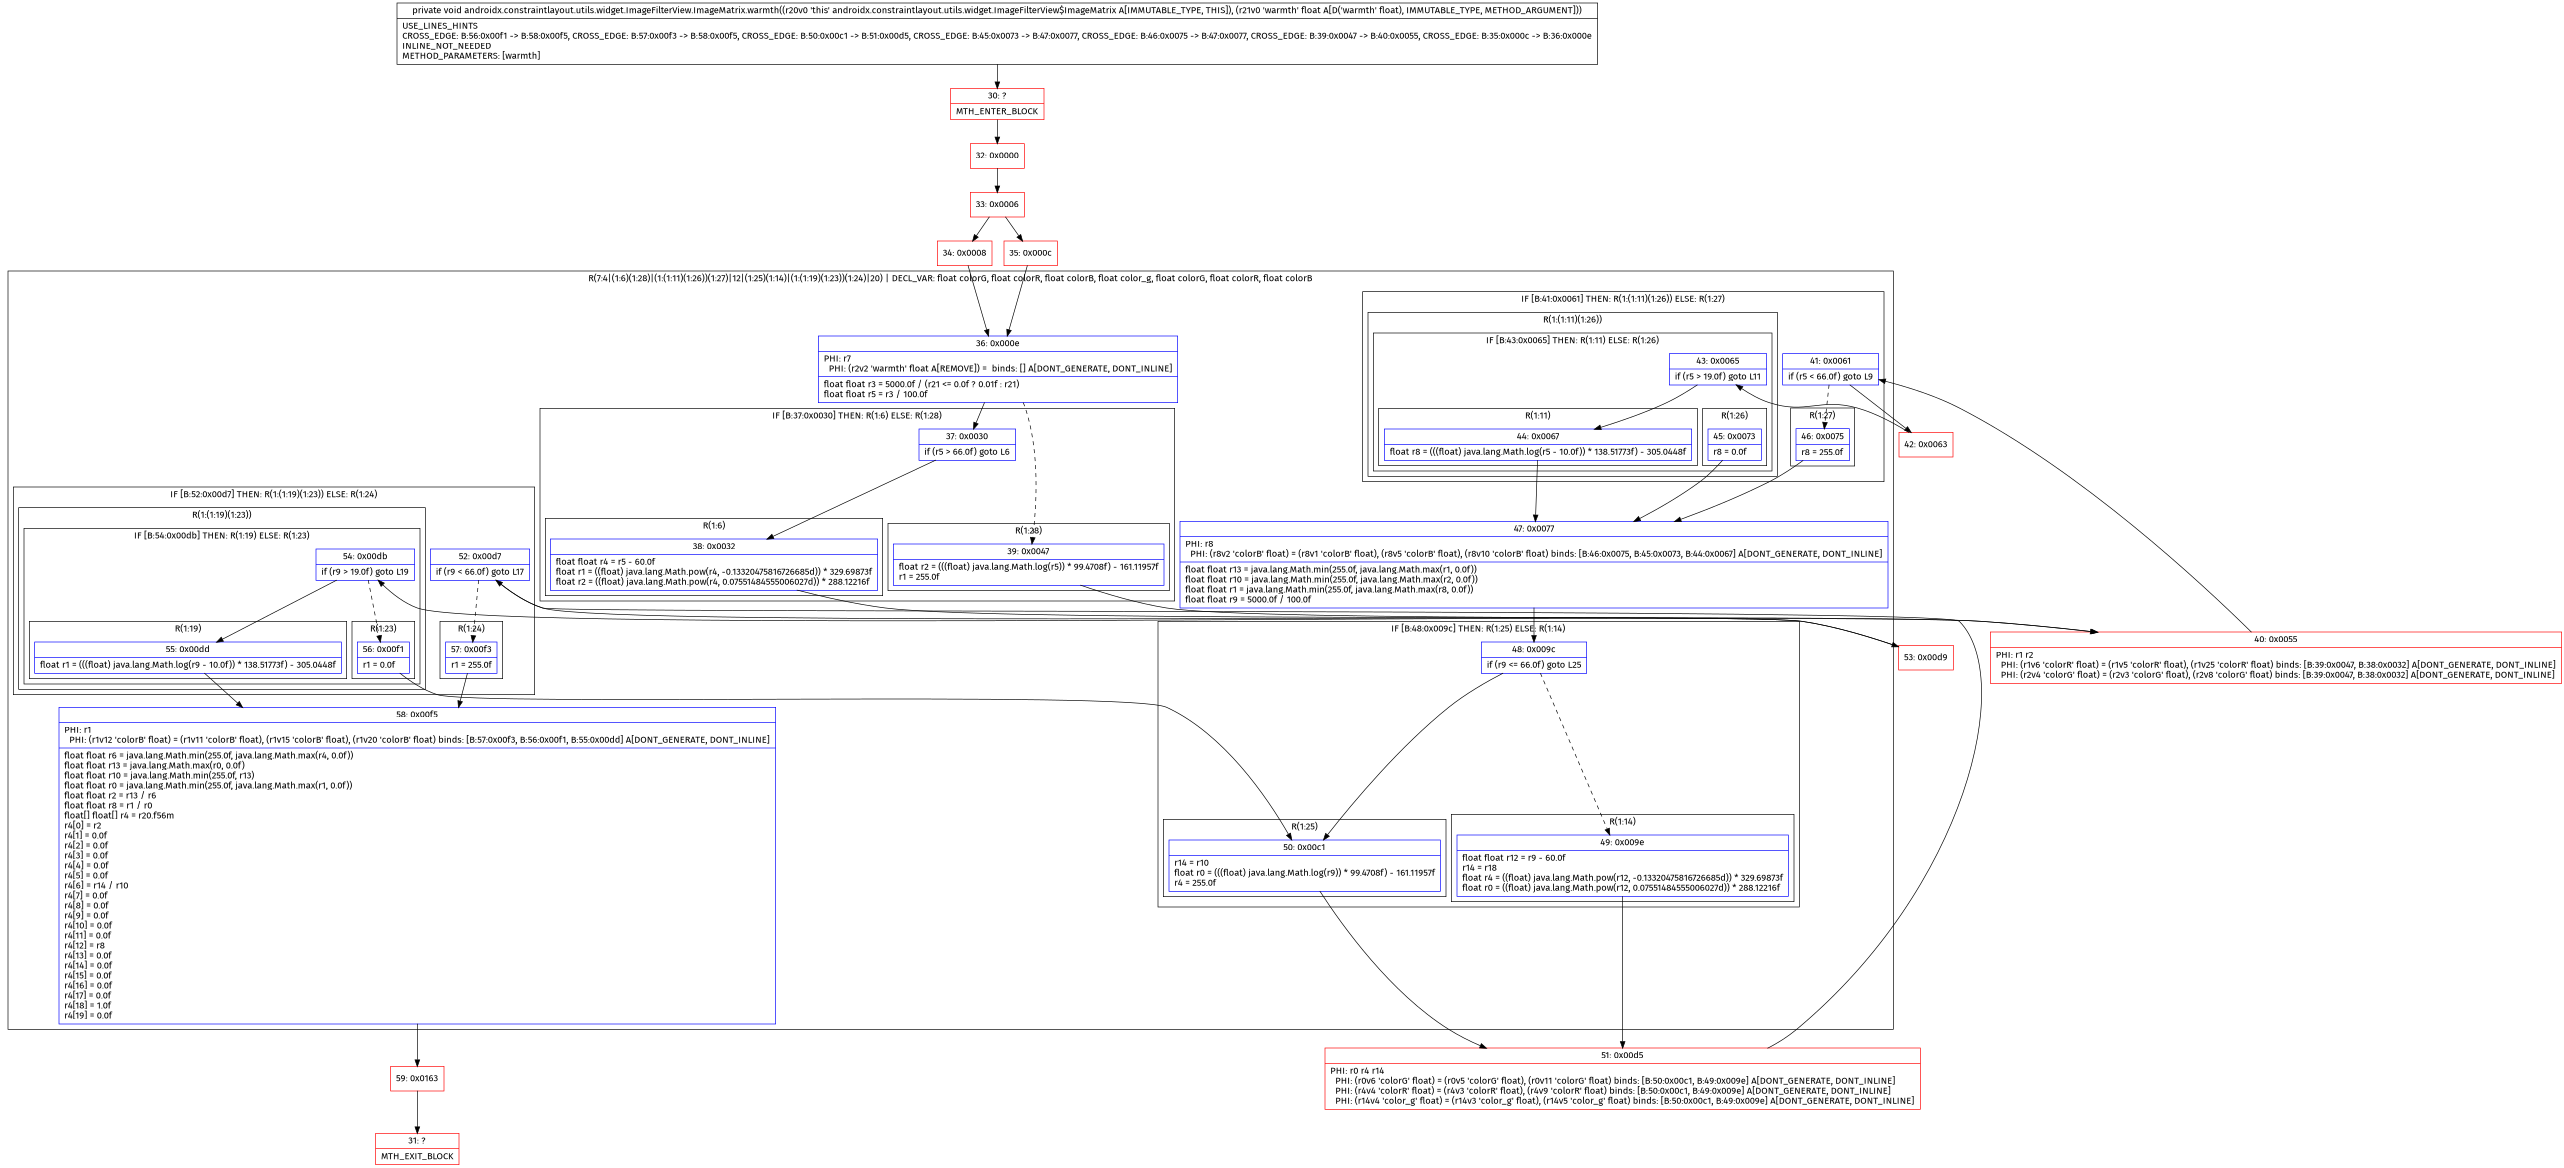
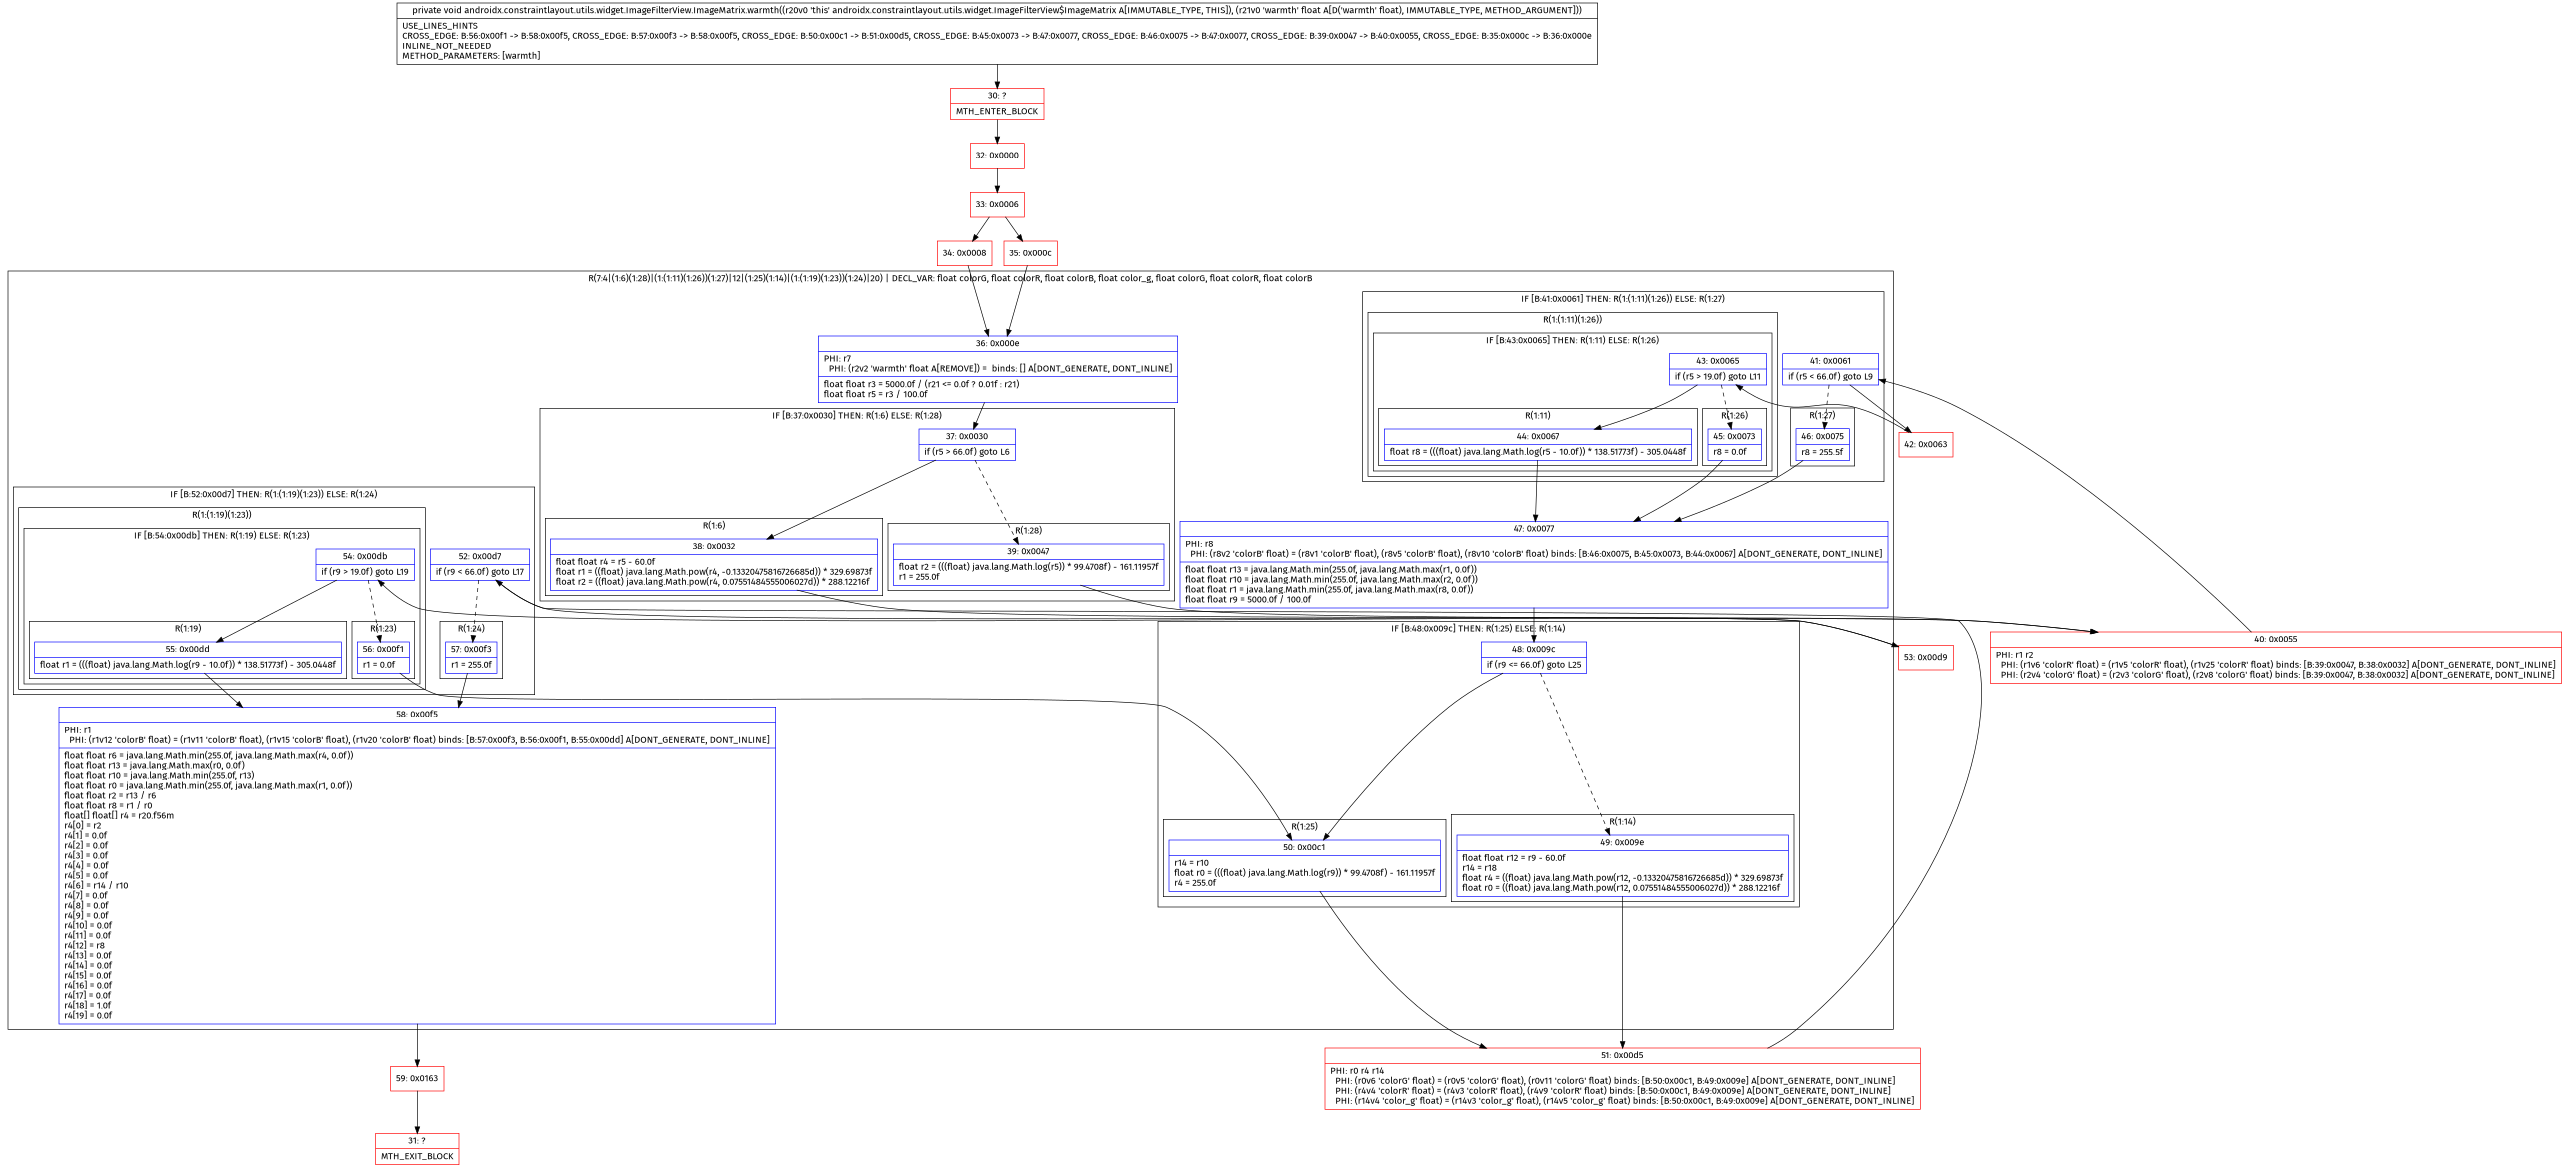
edge "43: 0x0065" -> "45: 0x0073": added
node "46: 0x0075": text "r8 = 255.0f" -> "r8 = 255.5f"
edge "36: 0x000e" -> "39: 0x0047": now "37: 0x0030" -> "39: 0x0047"
